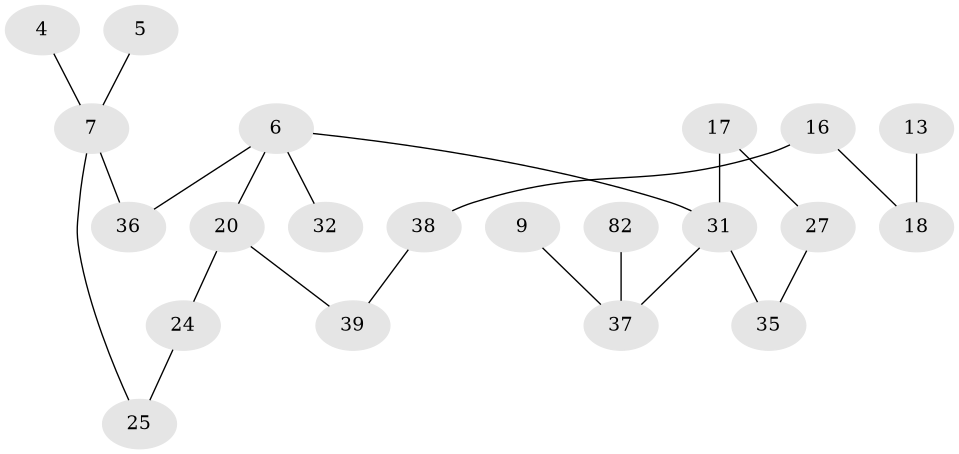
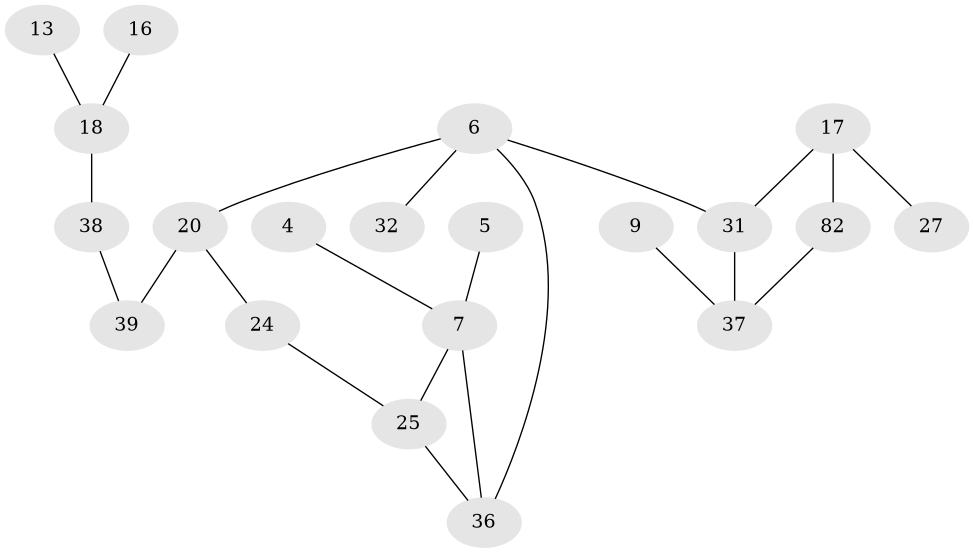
edge "16" -- "38": now "18" -- "38"
edge "17" -- "82": added
node "35": removed
edge "25" -- "36": added
